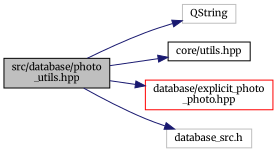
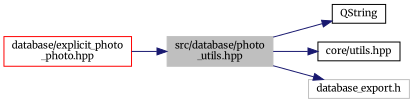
node "QString": color grey75 -> black
node "src/database/photo _utils.hpp": color black -> grey75
edge "src/database/photo _utils.hpp" -> "database/explicit_photo _photo.hpp": reversed
node "database_src.h": label "database_src.h" -> "database_export.h"
